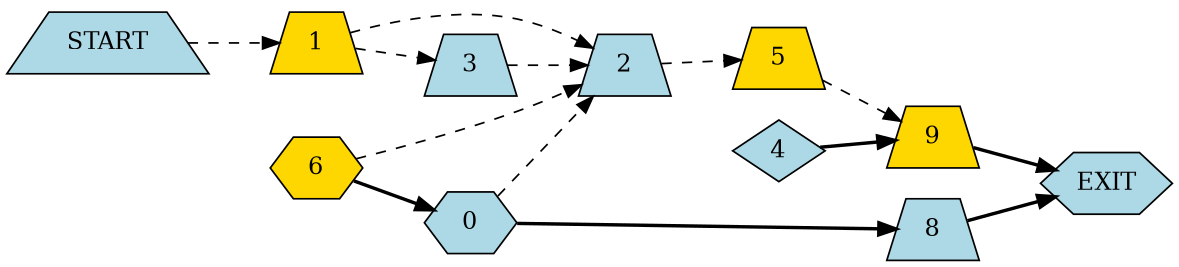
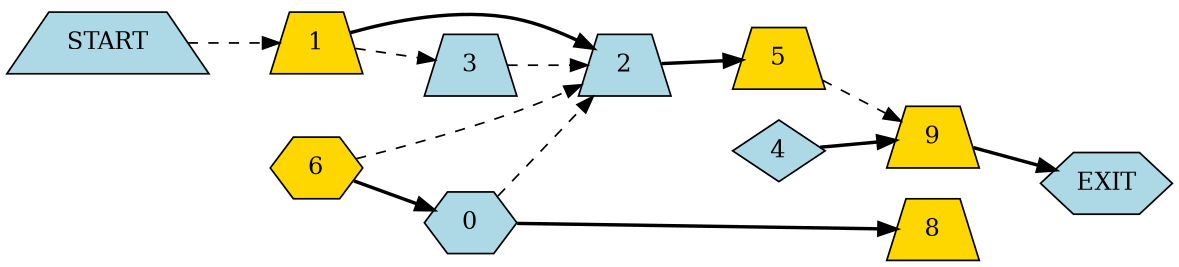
edge "1" -> "2": style dashed -> bold
edge "2" -> "5": style dashed -> bold
edge "8" -> "EXIT": removed
node "8": fillcolor lightblue -> gold
